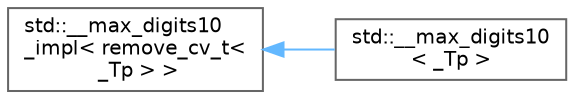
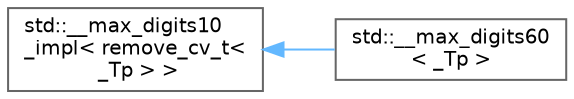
node "std::__max_digits10 < _Tp >": label "std::__max_digits10 < _Tp >" -> "std::__max_digits60 < _Tp >"
